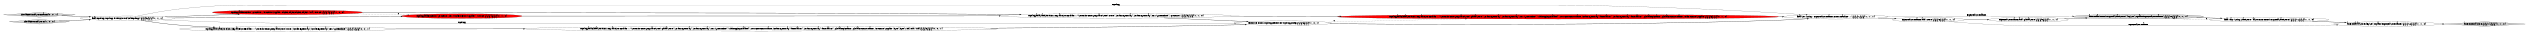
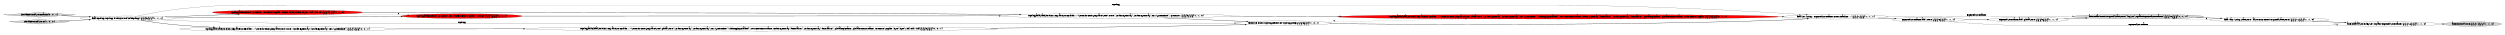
node "assertNotNull(store)@@@14@@@['1', '1', '0']": shape diamond -> ellipse
